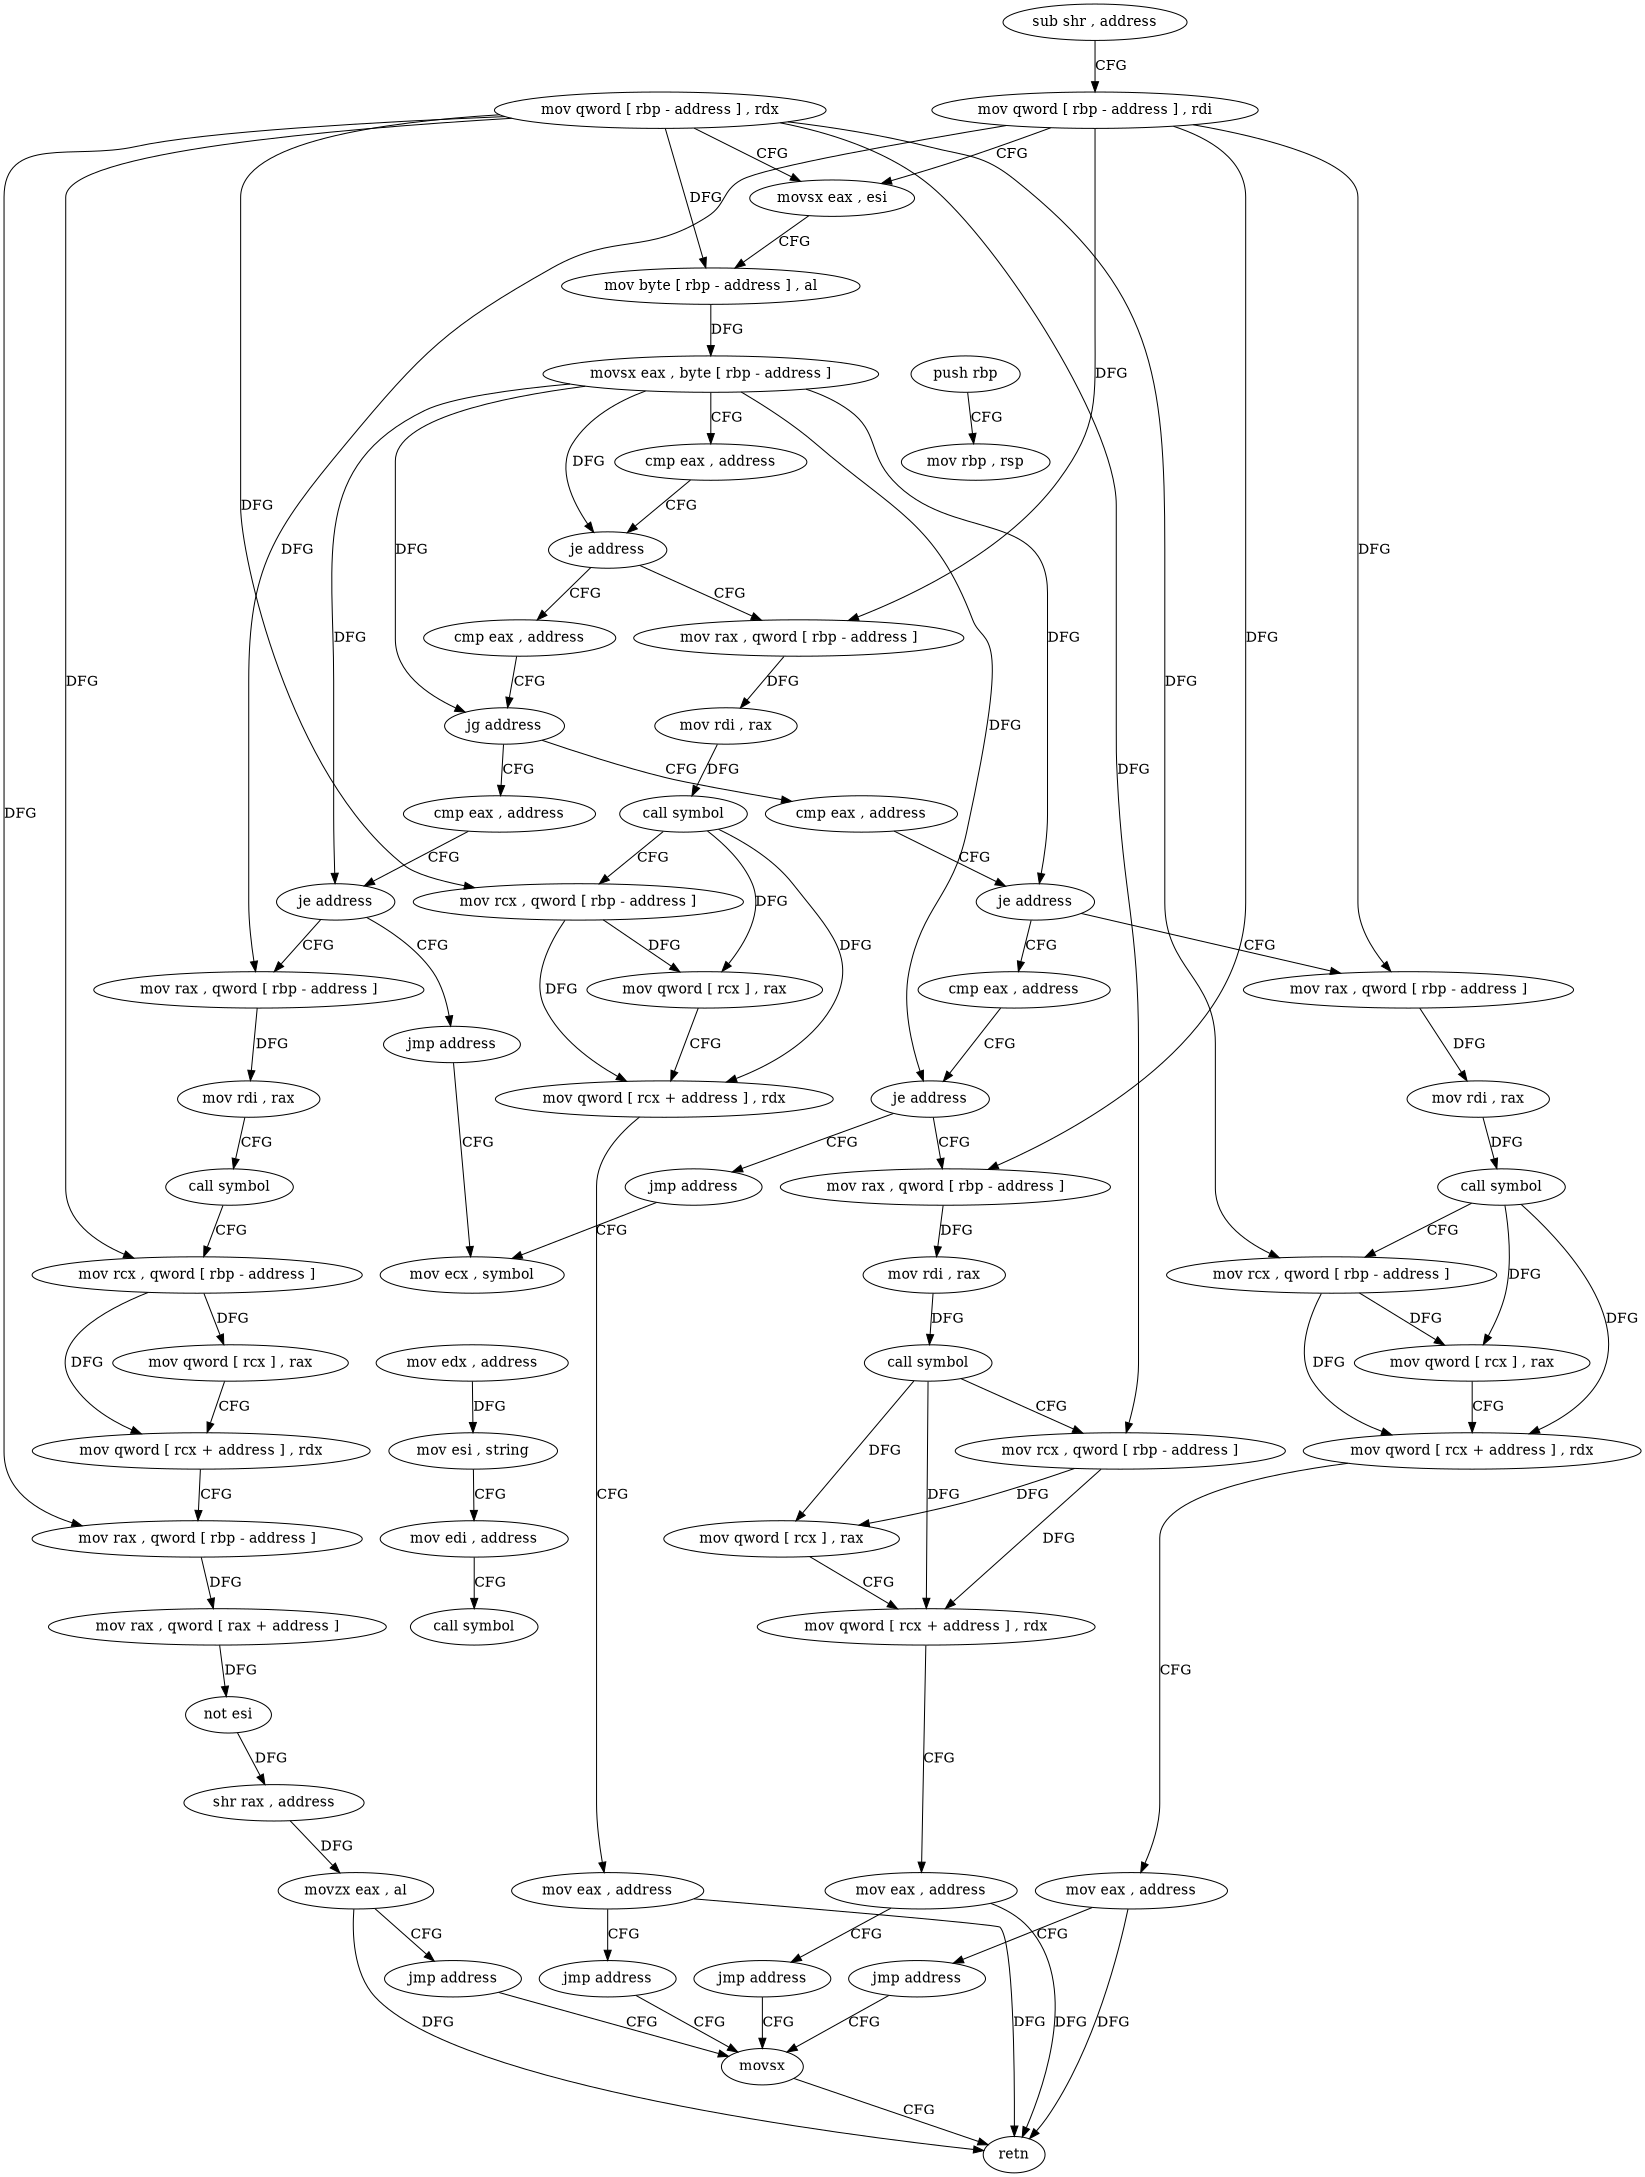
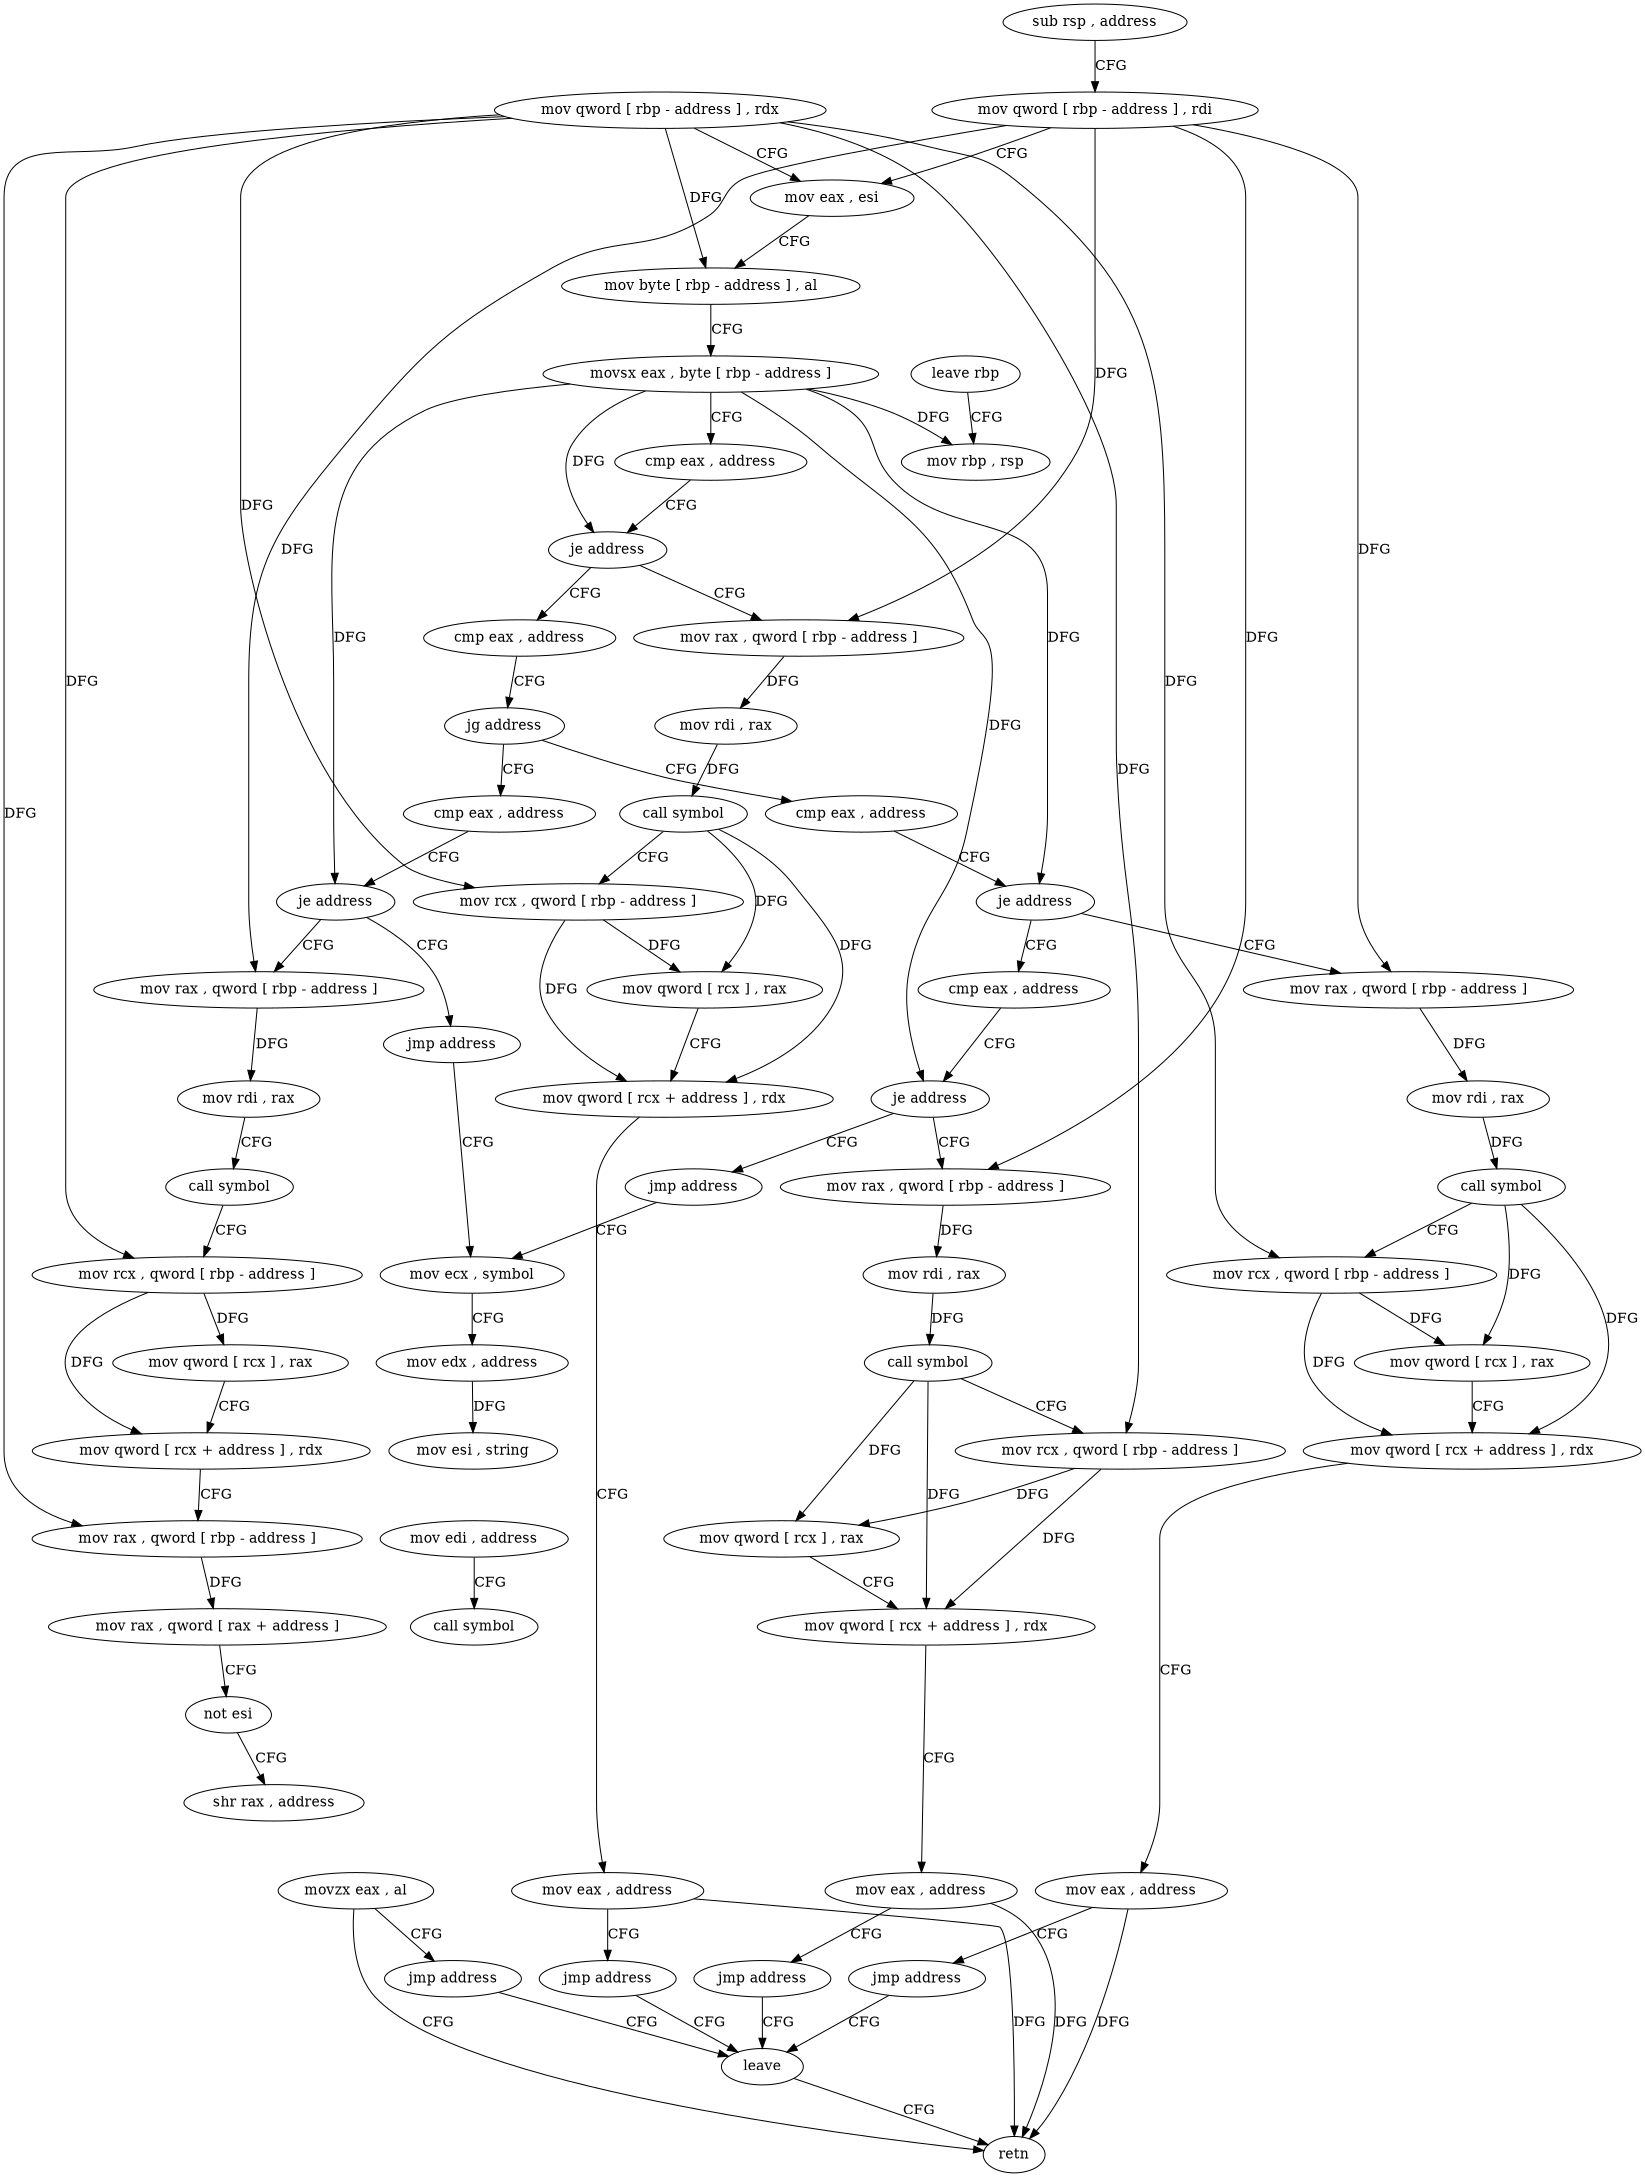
node "sub shr , address": label "sub shr , address" -> "sub rsp , address"
node "movsx eax , esi": label "movsx eax , esi" -> "mov eax , esi"
edge "mov byte [ rbp - address ] , al" -> "movsx eax , byte [ rbp - address ]": label "DFG" -> "CFG"
node "push rbp": label "push rbp" -> "leave rbp"
edge "movsx eax , byte [ rbp - address ]" -> "jg address": now "movsx eax , byte [ rbp - address ]" -> "mov rbp , rsp"
edge "mov ecx , symbol" -> "mov edx , address": added, label "CFG"
edge "mov esi , string" -> "mov edi , address": removed, label "CFG"
edge "mov rax , qword [ rax + address ]" -> "not esi": label "DFG" -> "CFG"
edge "not esi" -> "shr rax , address": label "DFG" -> "CFG"
edge "shr rax , address" -> "movzx eax , al": removed, label "DFG"
edge "movzx eax , al" -> "retn": label "DFG" -> "CFG"
node "movsx": label "movsx" -> "leave"
